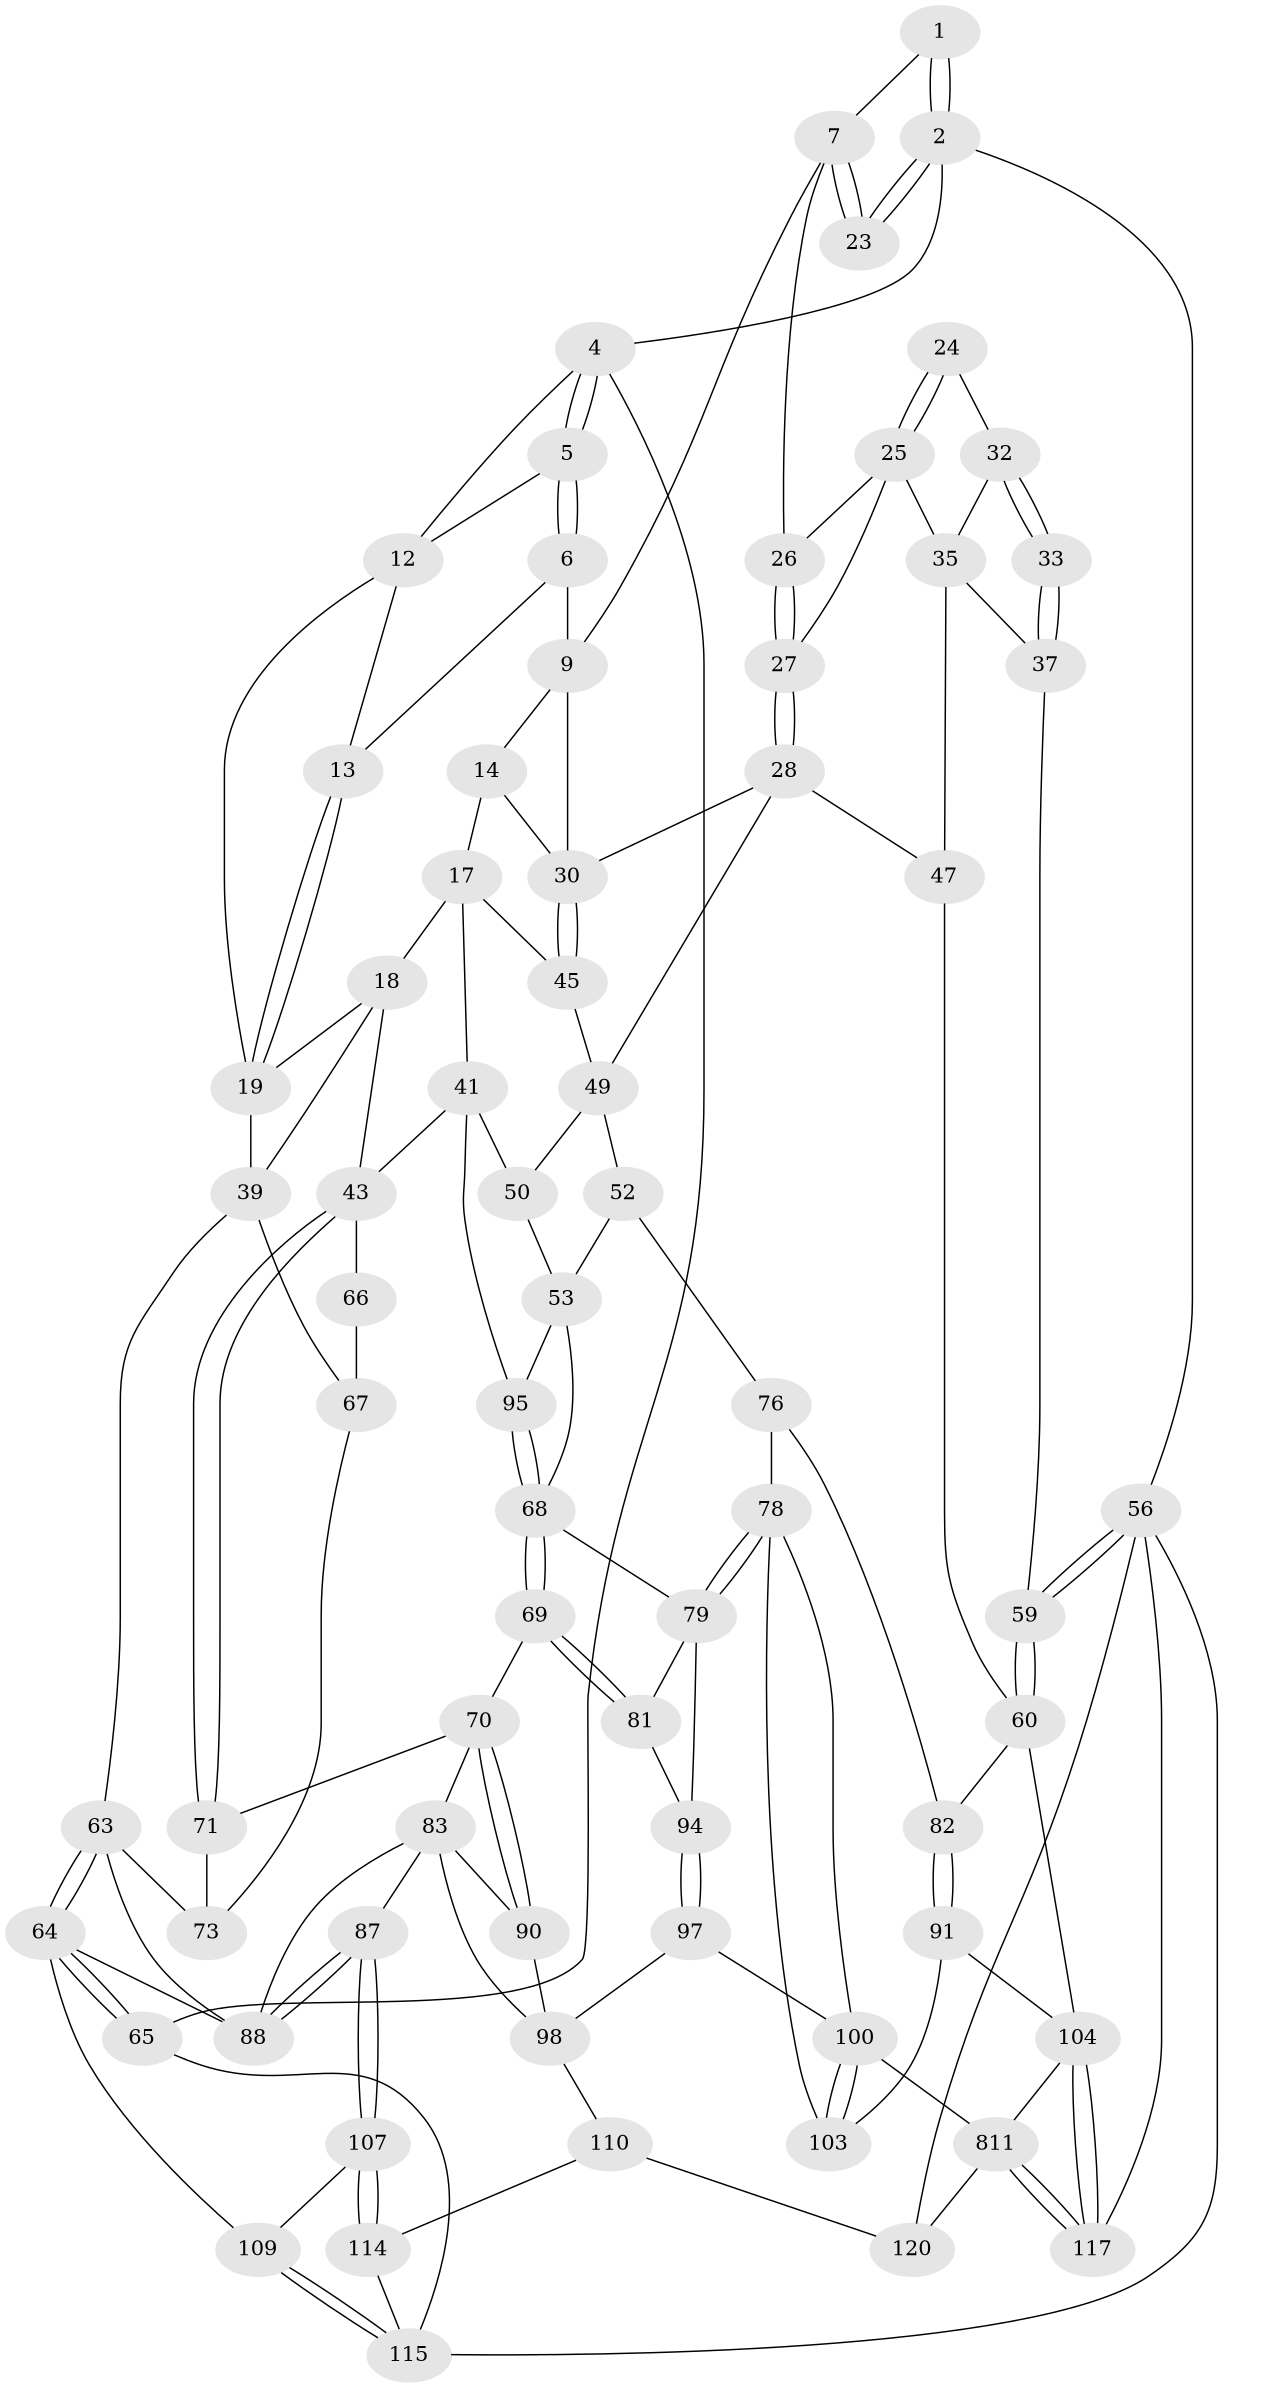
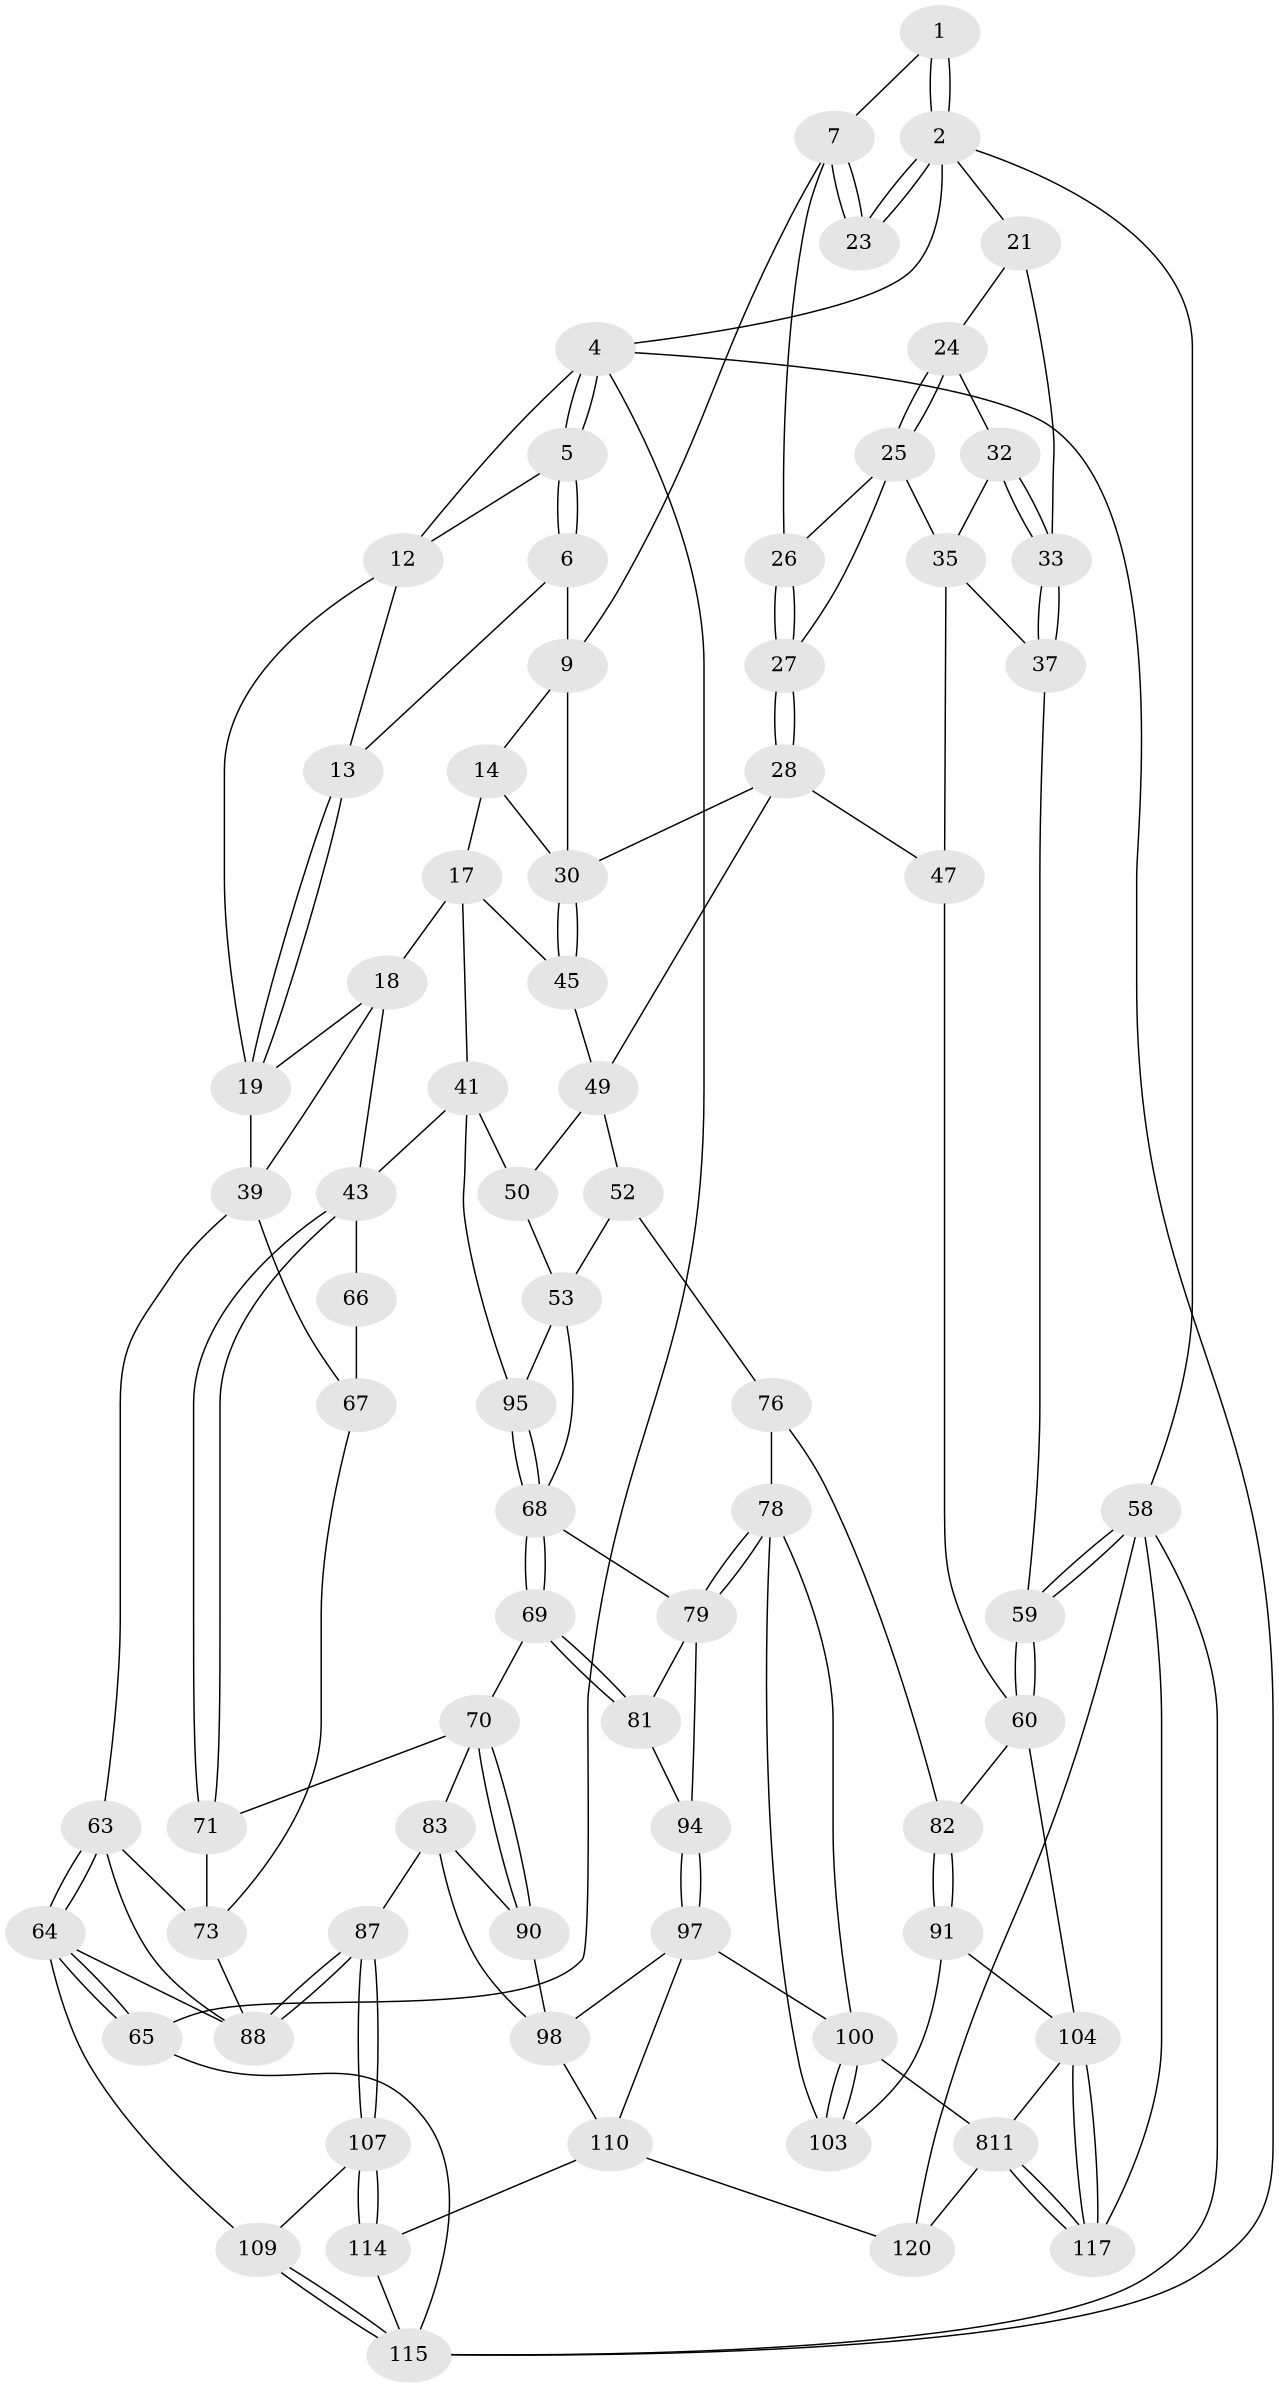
node "21": added
node "56": label "56" -> "58"
edge "4" -- "115": added
edge "83" -- "88": now "73" -- "88"
edge "97" -- "110": added
